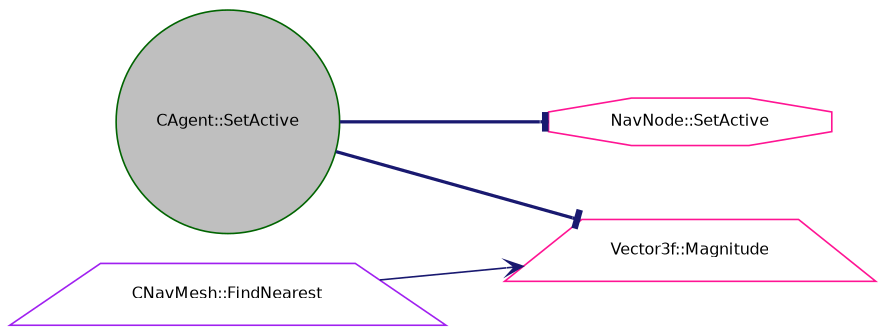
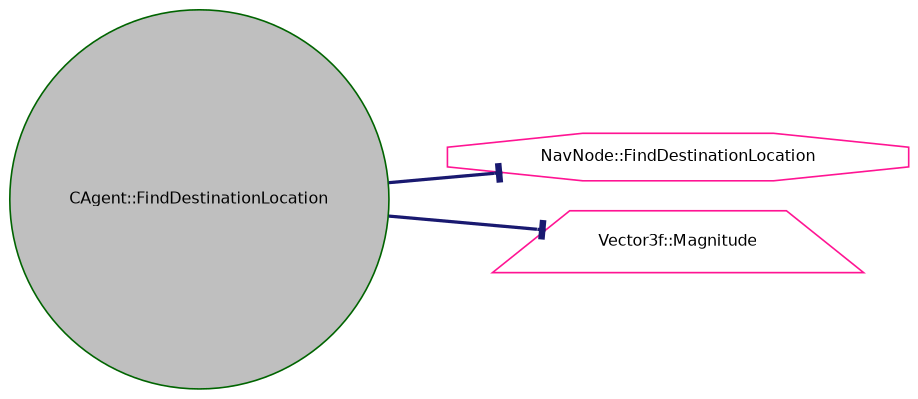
node "CAgent::SetActive": label "CAgent::SetActive" -> "CAgent::FindDestinationLocation"
node "NavNode::SetActive": label "NavNode::SetActive" -> "NavNode::FindDestinationLocation"
node "CNavMesh::FindNearest": removed
